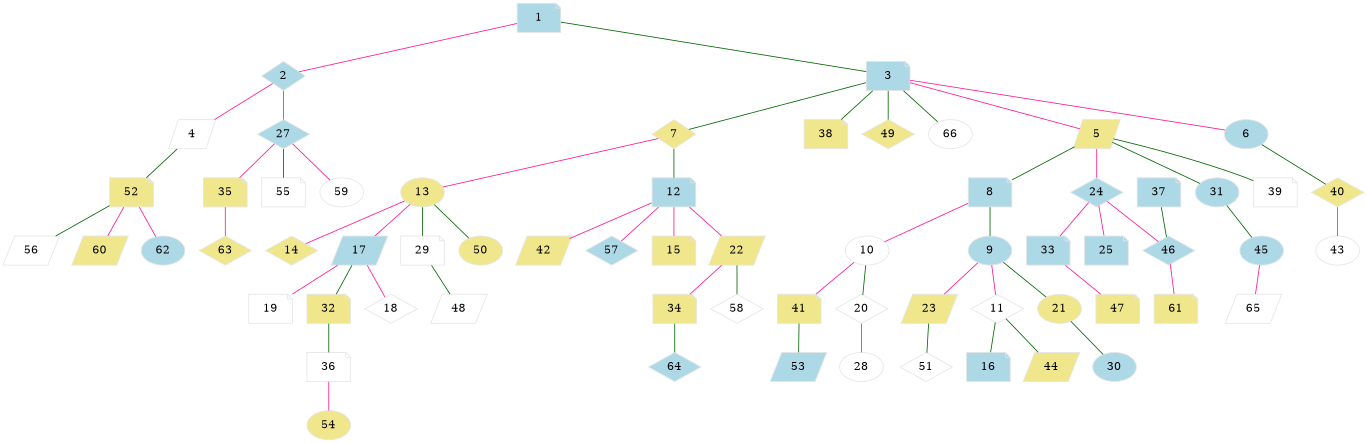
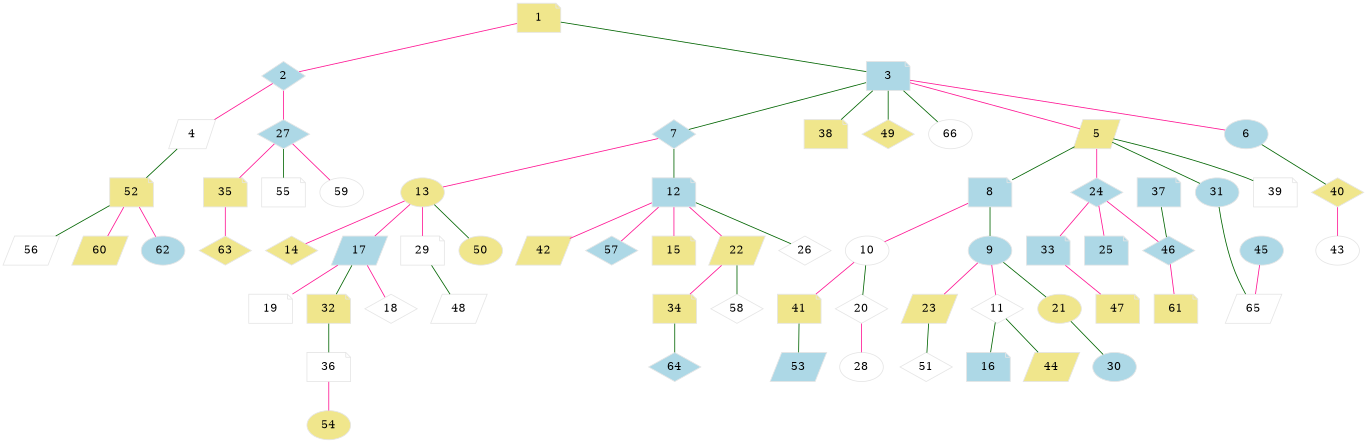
node "1": fillcolor lightblue -> khaki
node "7": fillcolor khaki -> lightblue
edge "31" -- "45": now "31" -- "65"
edge "13" -- "29": color darkgreen -> deeppink
node "26": added
